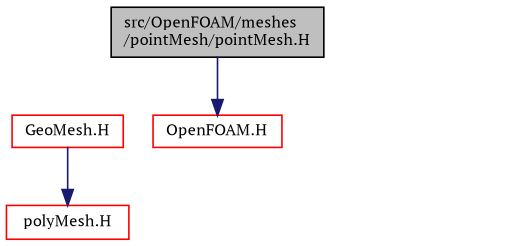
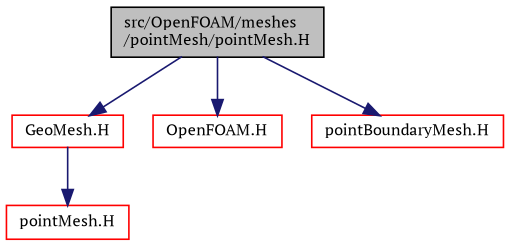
edge "src/OpenFOAM/meshes /pointMesh/pointMesh.H" -> "GeoMesh.H": added
node "pointBoundaryMesh.H": added
node "polyMesh.H": label "polyMesh.H" -> "pointMesh.H"
